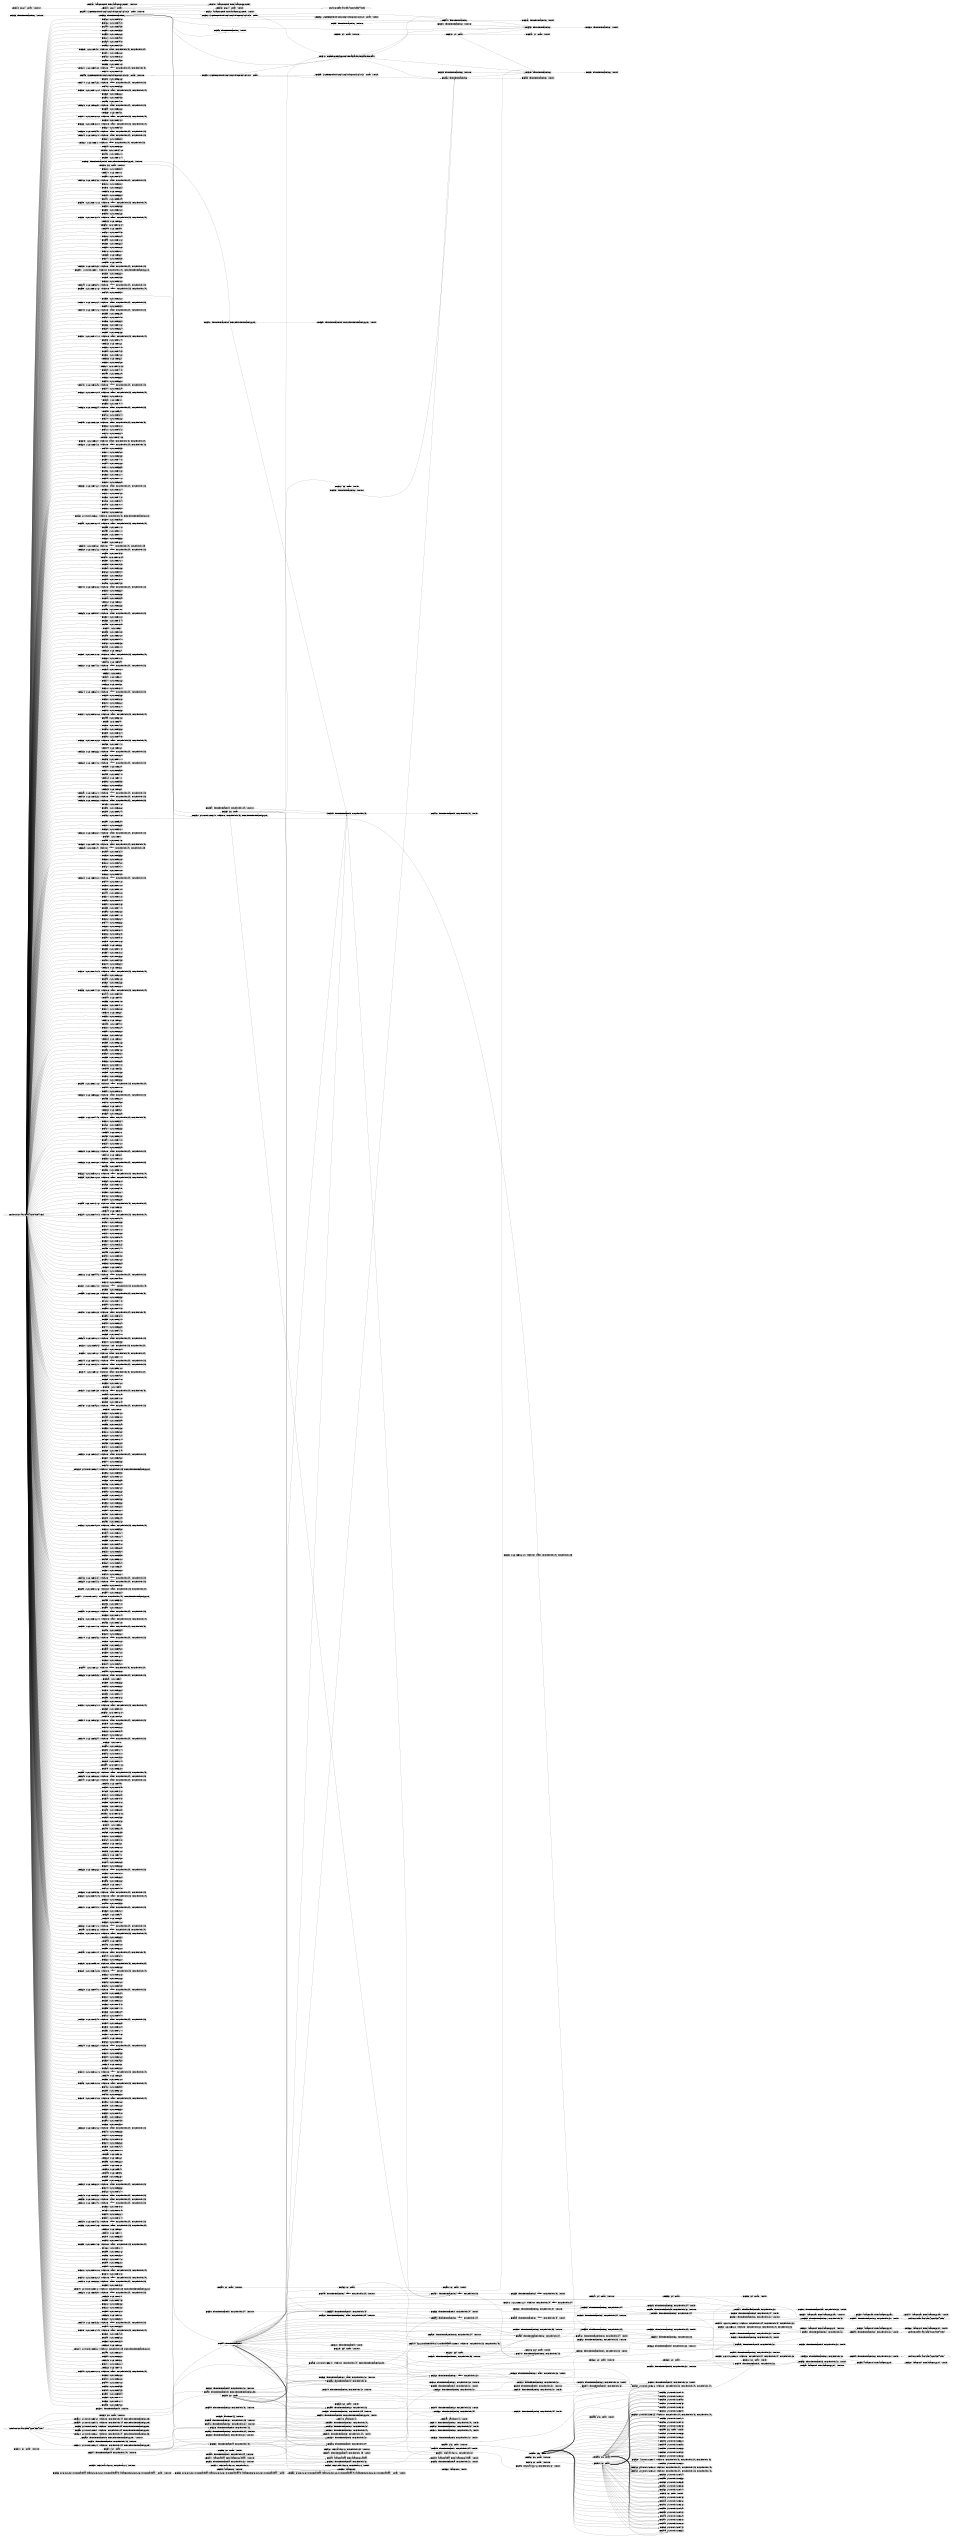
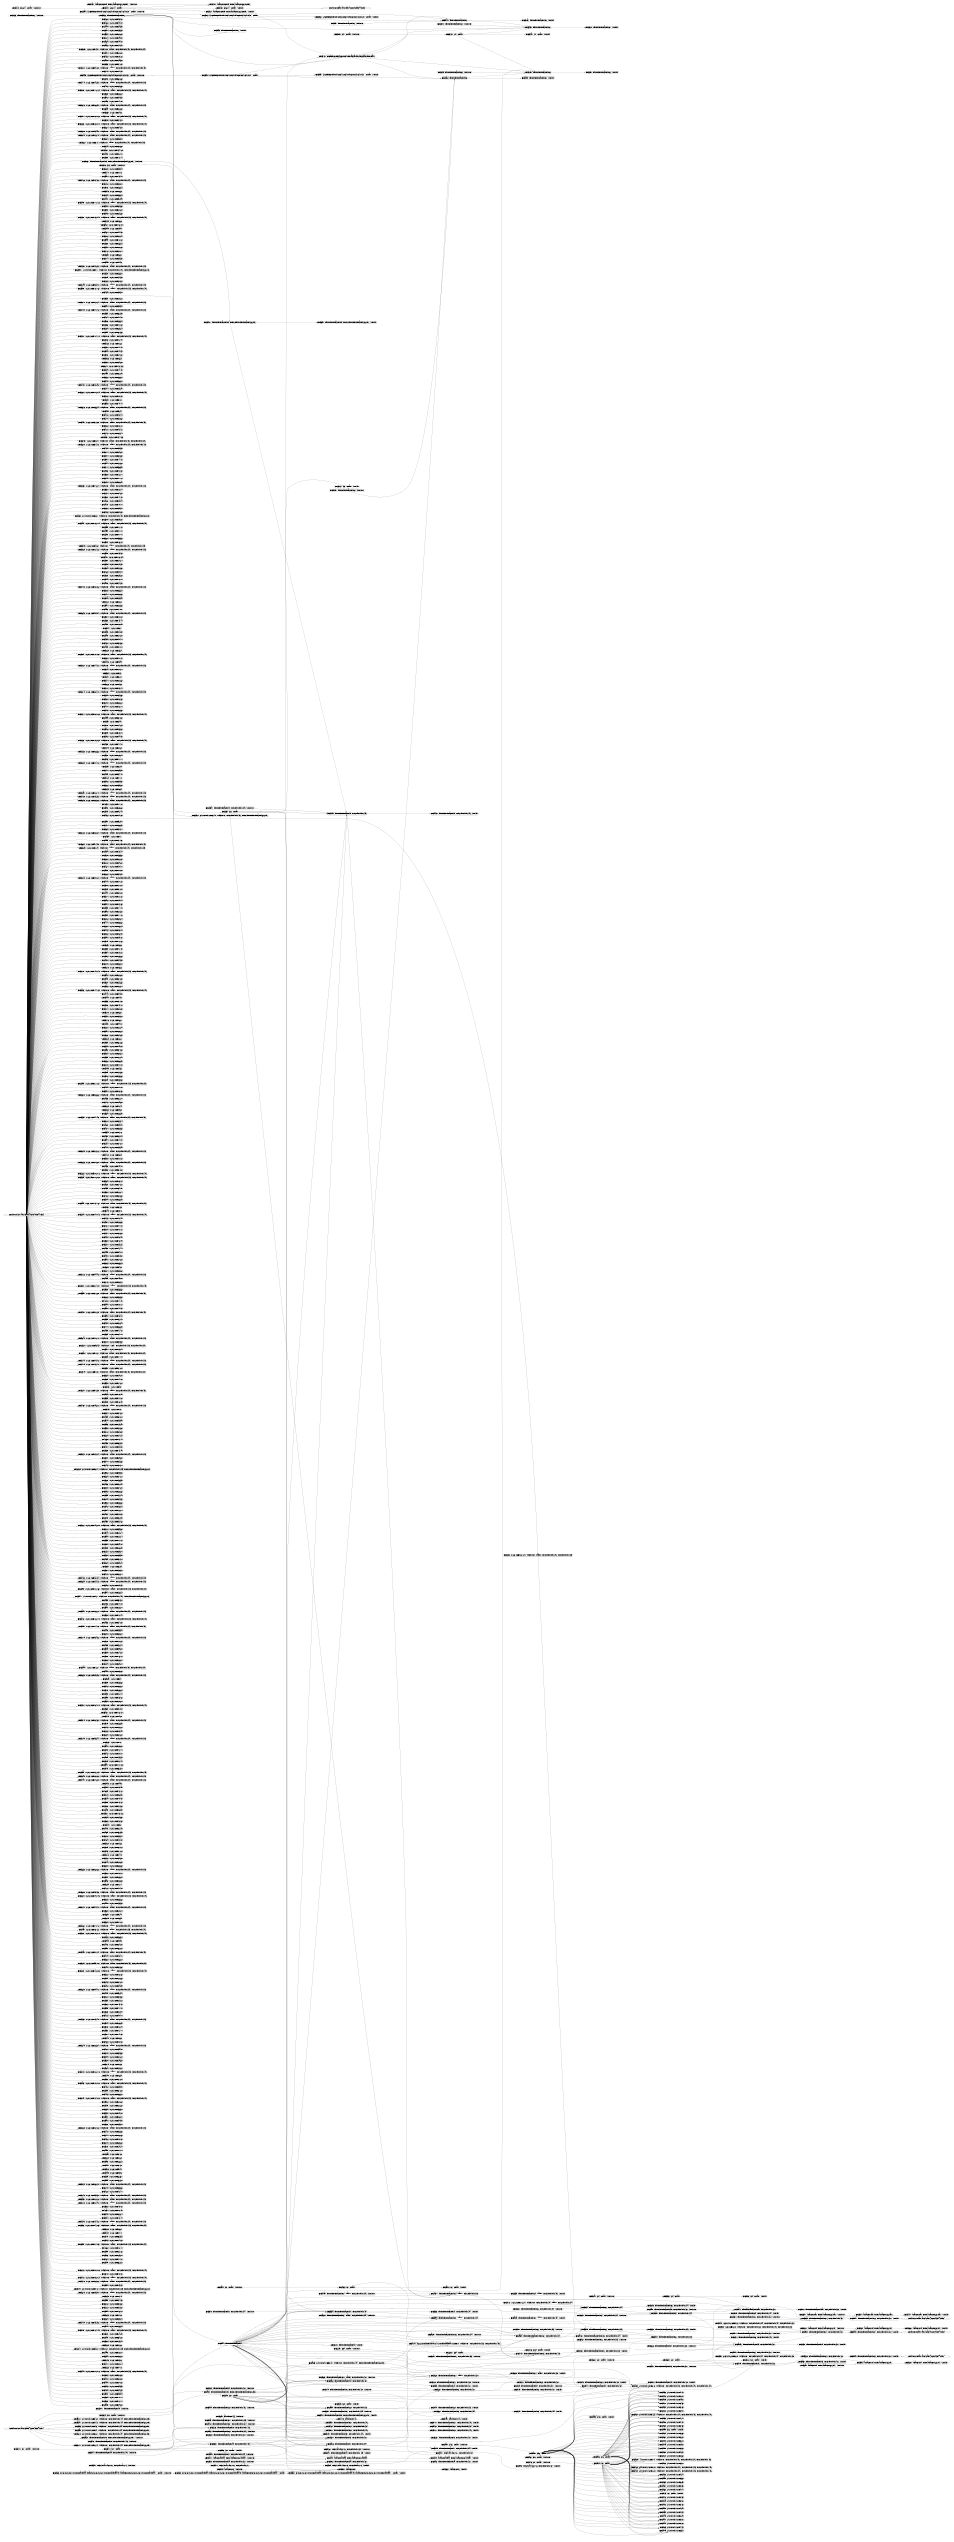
node "CE0x3f59090": removed
